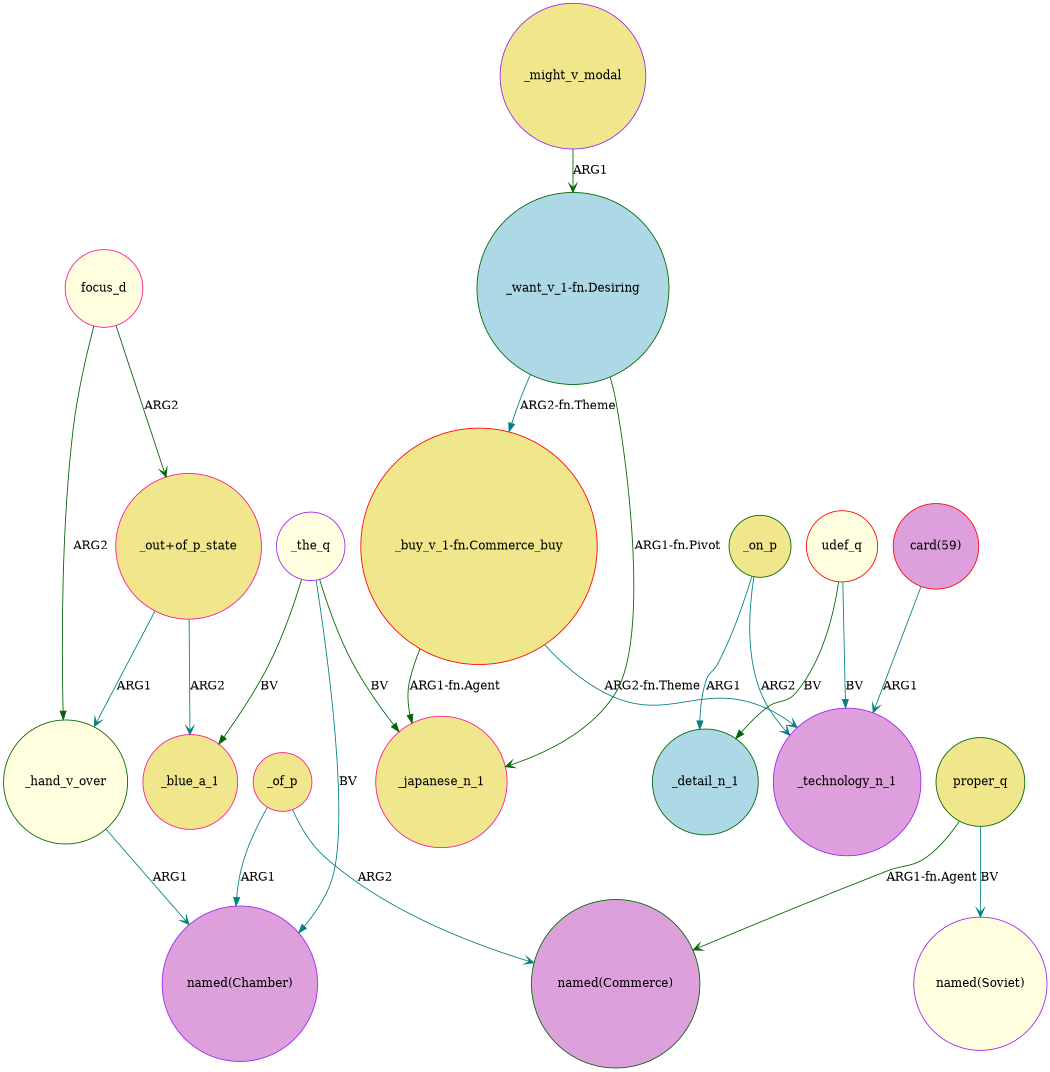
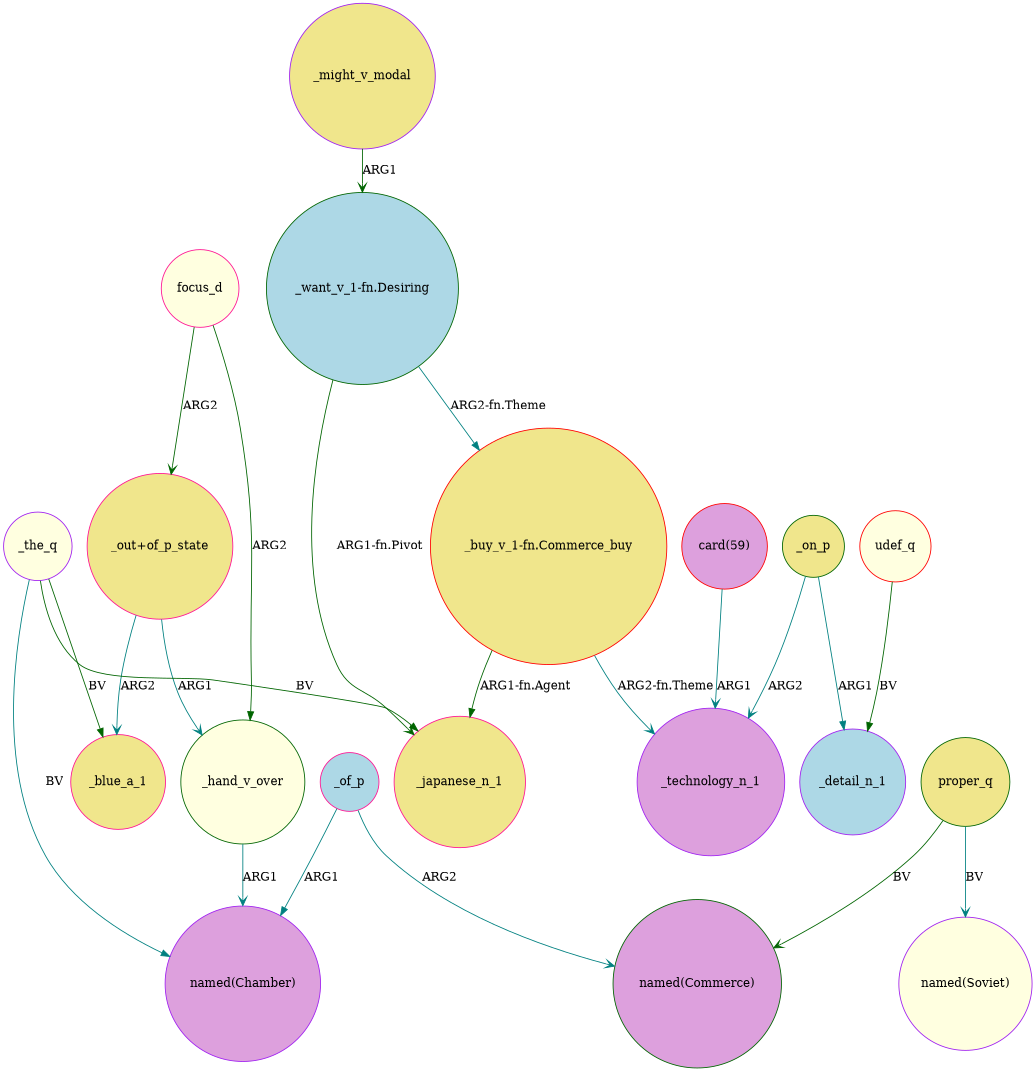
edge "udef_q" -> "_technology_n_1": removed, label "BV"
node "_of_p": fillcolor khaki -> lightblue
node "_detail_n_1": color darkgreen -> purple
edge "proper_q" -> "named(Commerce)": label "ARG1-fn.Agent" -> "BV"
